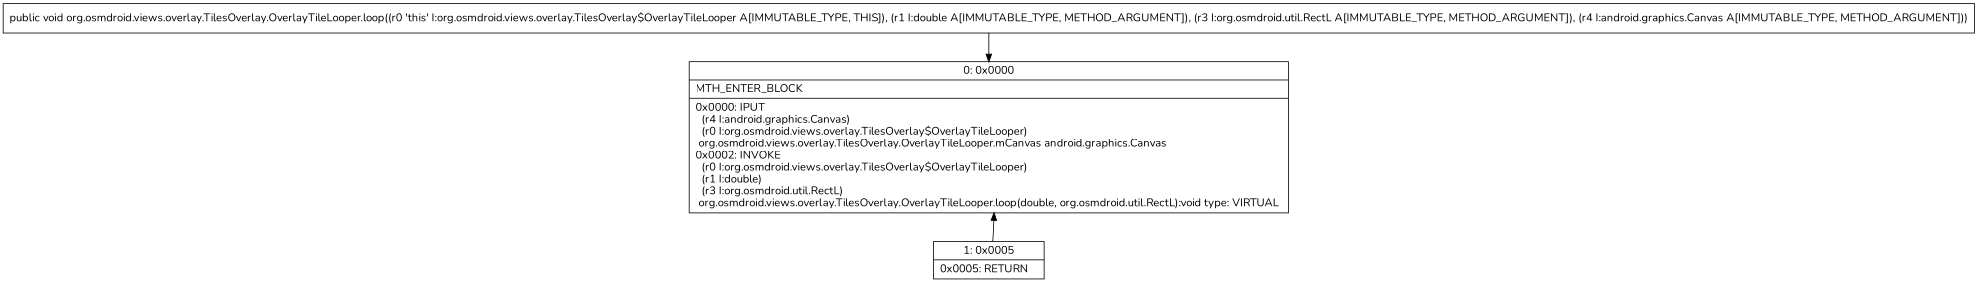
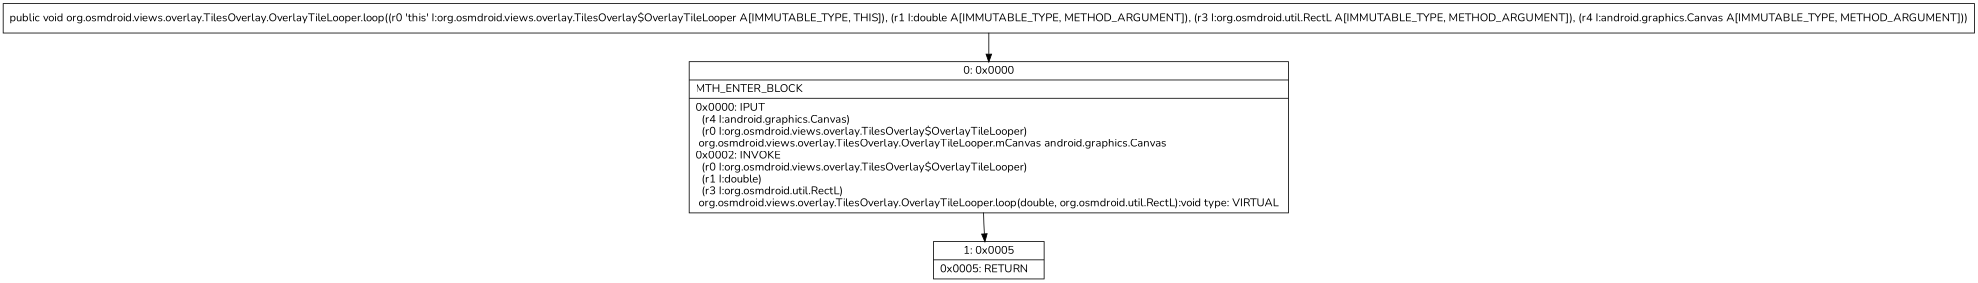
edge "1: 0x0005" -> "0: 0x0000": reversed
